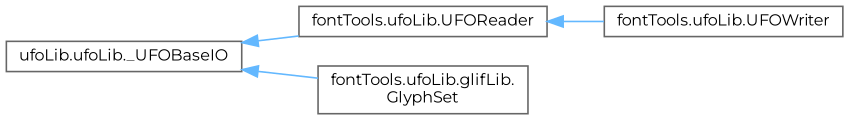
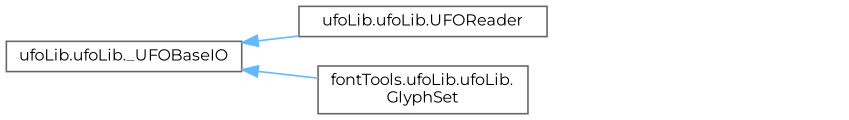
node "fontTools.ufoLib.UFOReader": label "fontTools.ufoLib.UFOReader" -> "ufoLib.ufoLib.UFOReader"
node "fontTools.ufoLib.UFOWriter": removed
node "fontTools.ufoLib.glifLib. GlyphSet": label "fontTools.ufoLib.glifLib. GlyphSet" -> "fontTools.ufoLib.ufoLib. GlyphSet"
